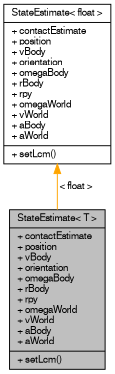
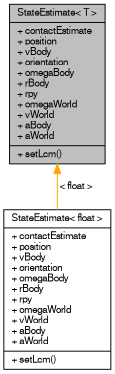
edge "StateEstimate< T >" -> "StateEstimate< float >": reversed
